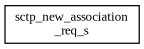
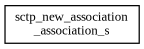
node "sctp_new_association _req_s": label "sctp_new_association _req_s" -> "sctp_new_association _association_s"
